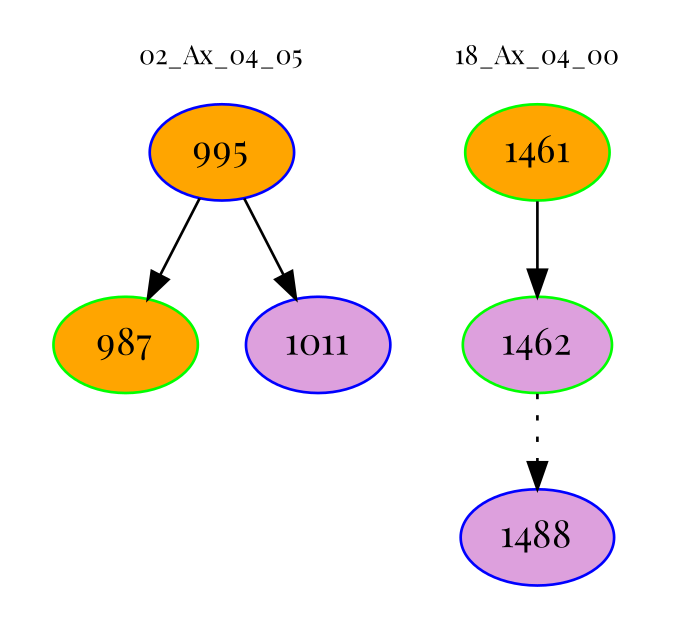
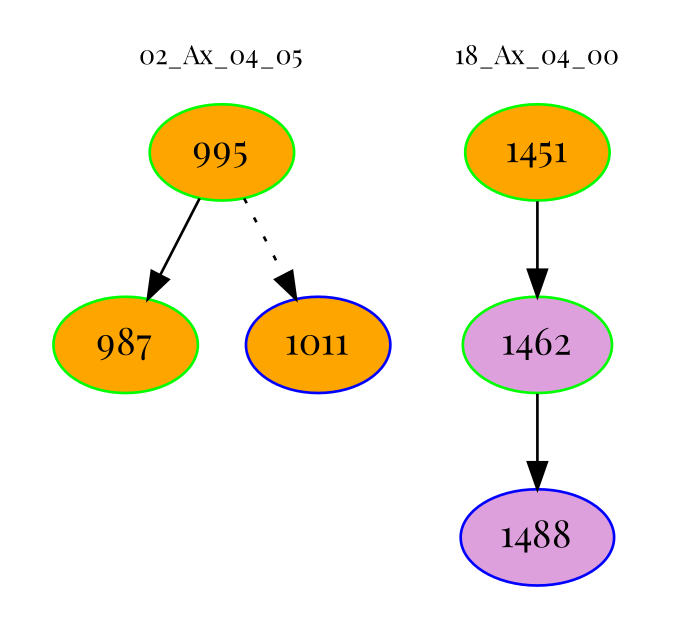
node "995": color blue -> green
node "1461": label "1461" -> "1451"
edge "995" -> "1011": style solid -> dotted
node "1011": fillcolor plum -> orange
edge "1462" -> "1488": style dotted -> solid
